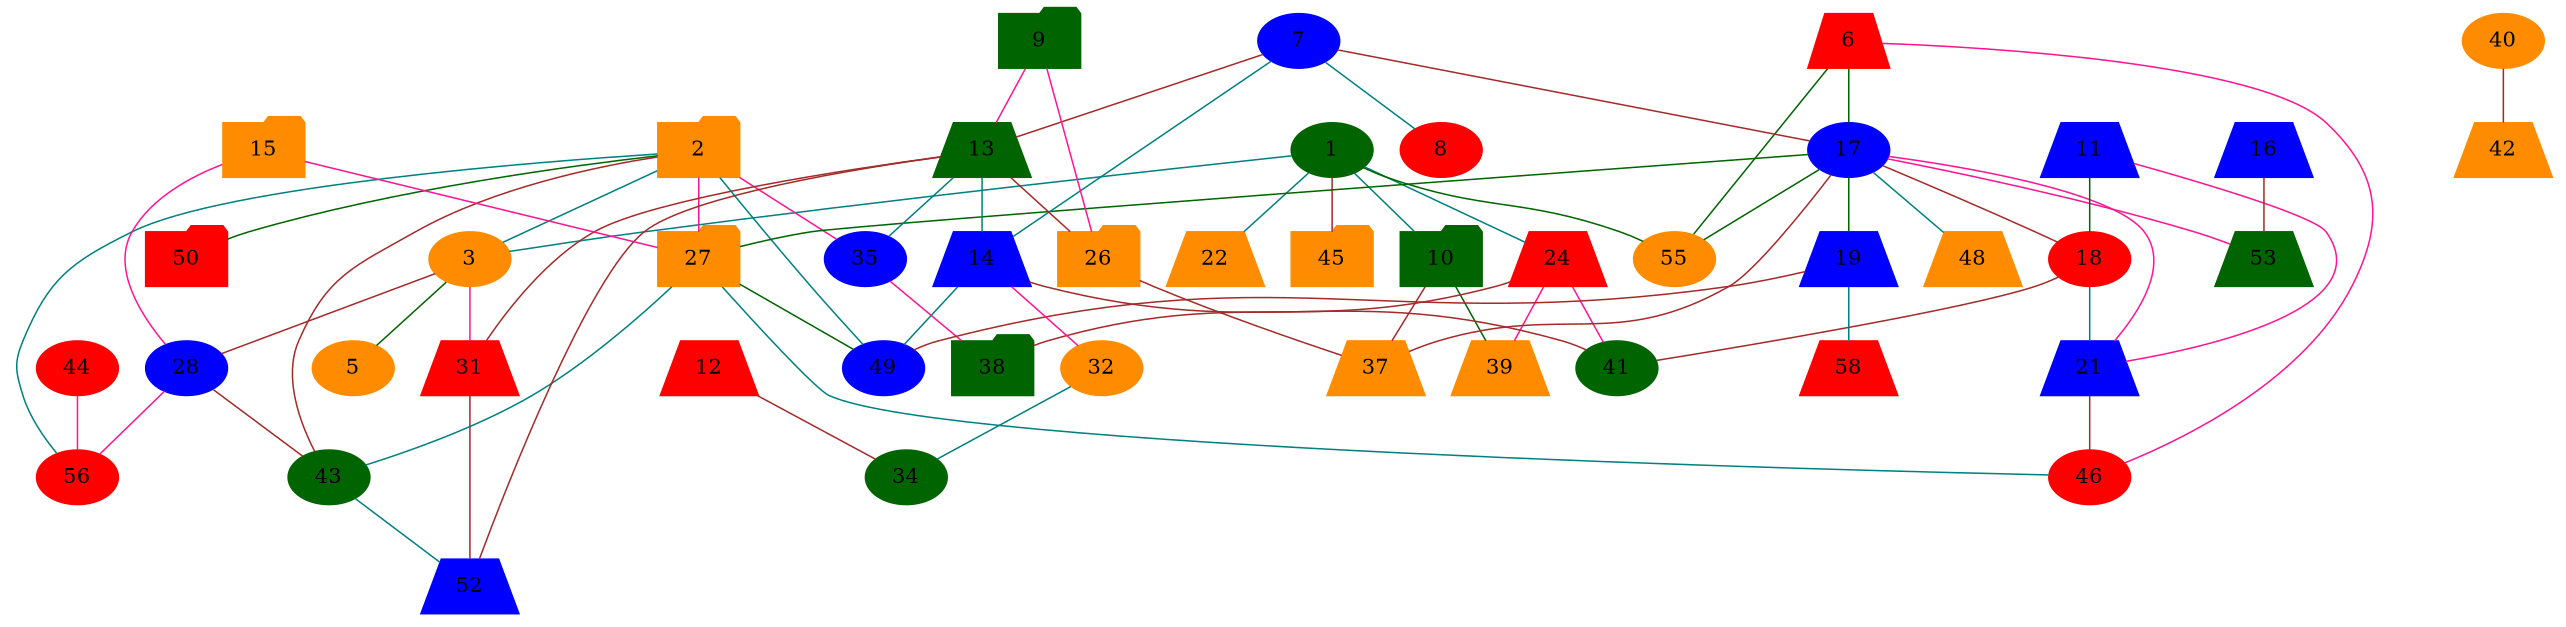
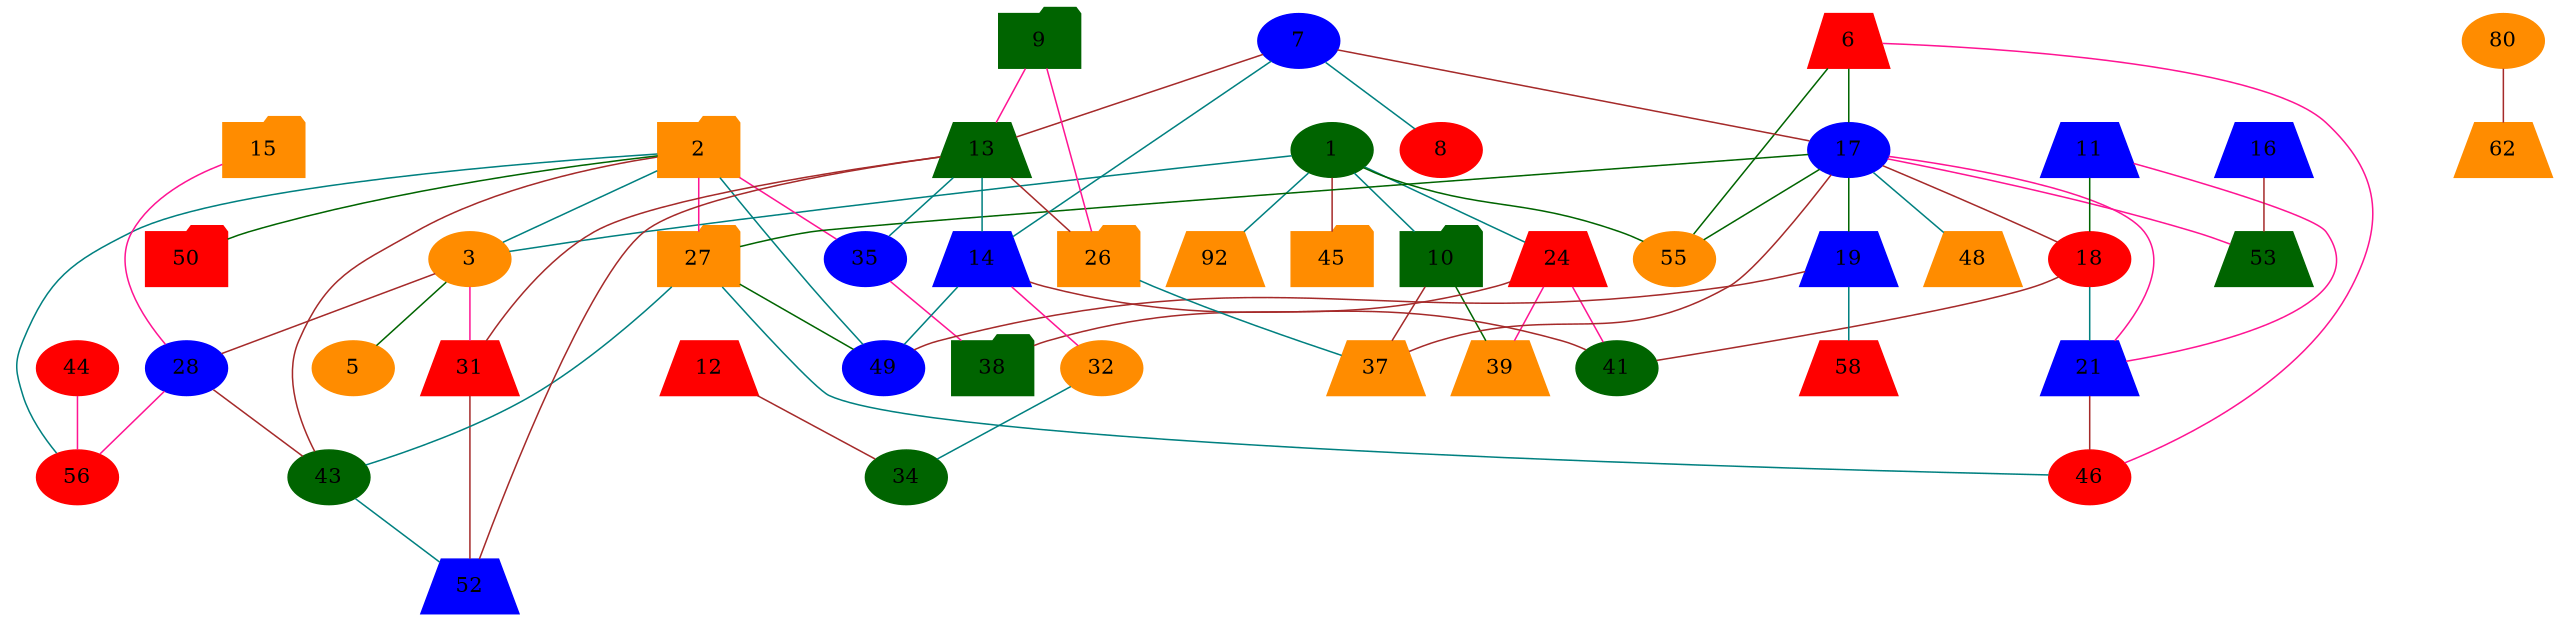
node "40": label "40" -> "80"
node "42": label "42" -> "62"
edge "15" -- "27": removed
node "22": label "22" -> "92"
edge "26" -- "37": color brown -> teal
